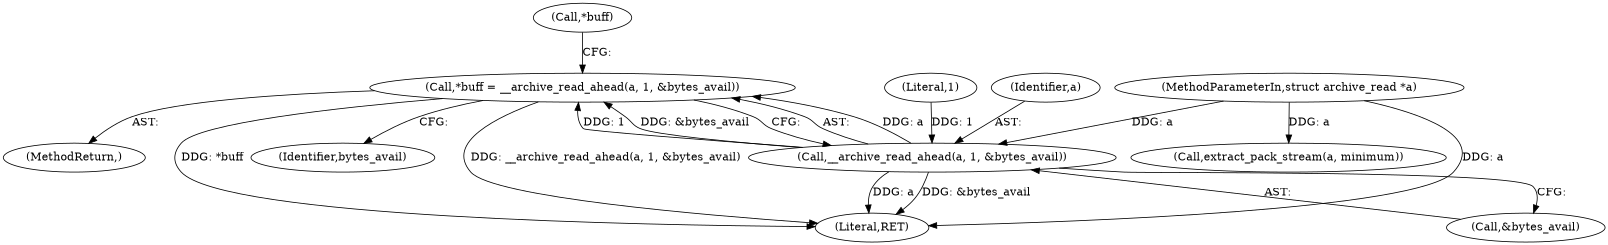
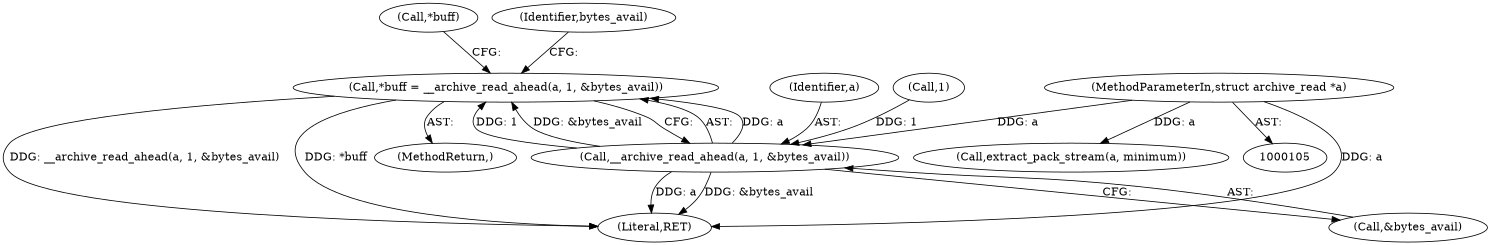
node "(Literal,1)": label "(Literal,1)" -> "(Call,1)"
edge "(Call,*buff = __archive_read_ahead(a, 1, &bytes_avail))" -> "(Identifier,bytes_avail)": reversed
node "1000105": added
